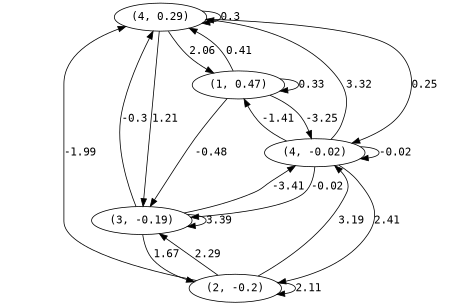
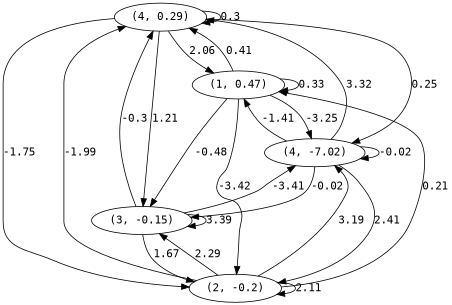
node "(4, -0.02)": label "(4, -0.02)" -> "(4, -7.02)"
edge "(4, 0.29)" -> "(2, -0.2)": added, label "-1.75"
edge "(2, -0.2)" -> "(1, 0.47)": added, label "0.21"
edge "(1, 0.47)" -> "(2, -0.2)": added, label "-3.42"
node "(3, -0.19)": label "(3, -0.19)" -> "(3, -0.15)"
